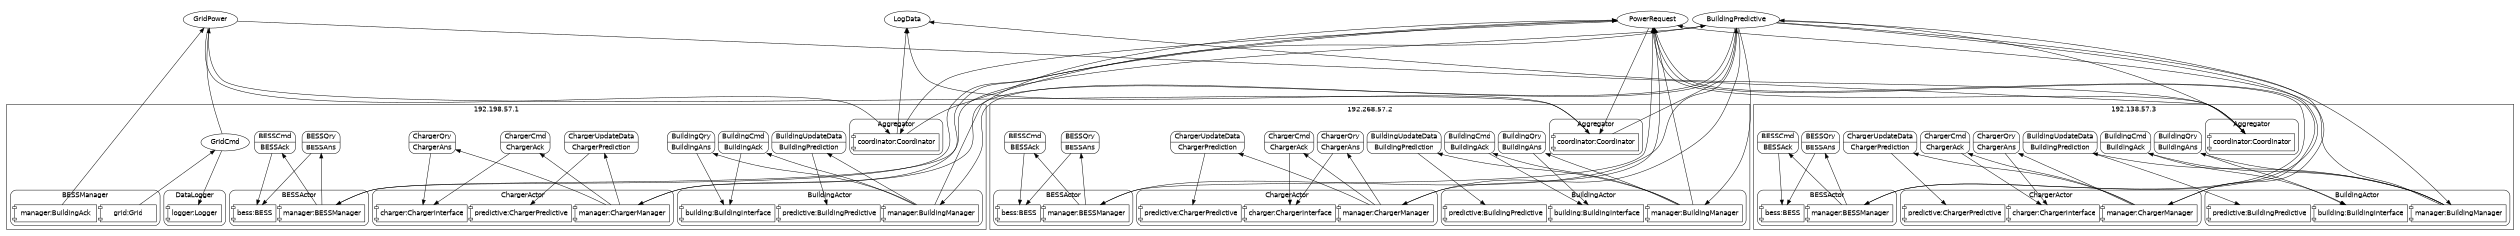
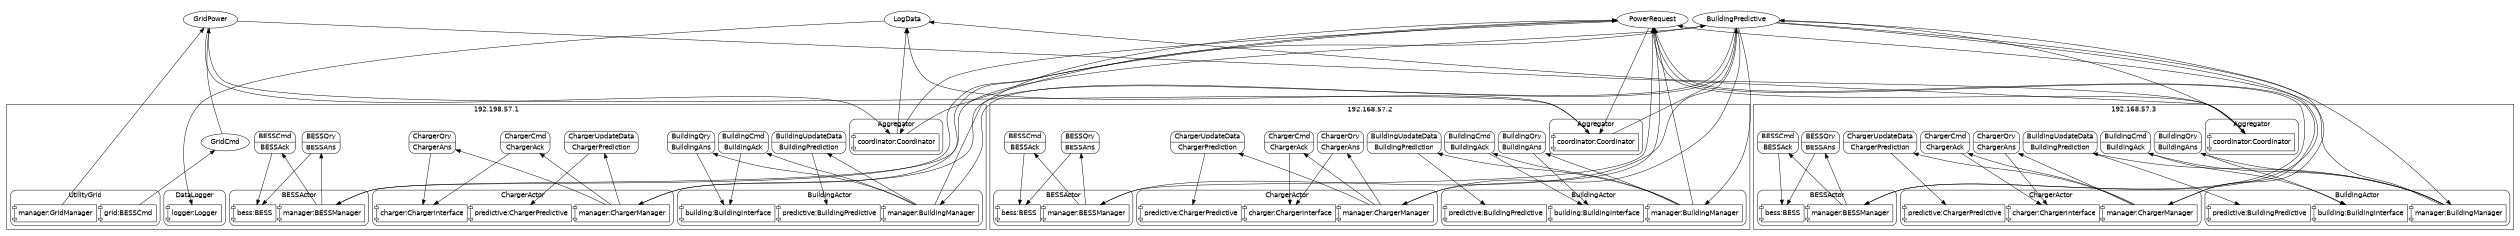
cluster "192.268.57.2": label "192.268.57.2" -> "192.168.57.2"
cluster "192.138.57.3": label "192.138.57.3" -> "192.168.57.3"
edge "GridCmd" -> "logger:Logger": now "LogData" -> "logger:Logger"
cluster "BESSManager": label "BESSManager" -> "UtilityGrid"
node "manager:BuildingAck": label "manager:BuildingAck" -> "manager:GridManager"
node "grid:Grid": label "grid:Grid" -> "grid:BESSCmd"
